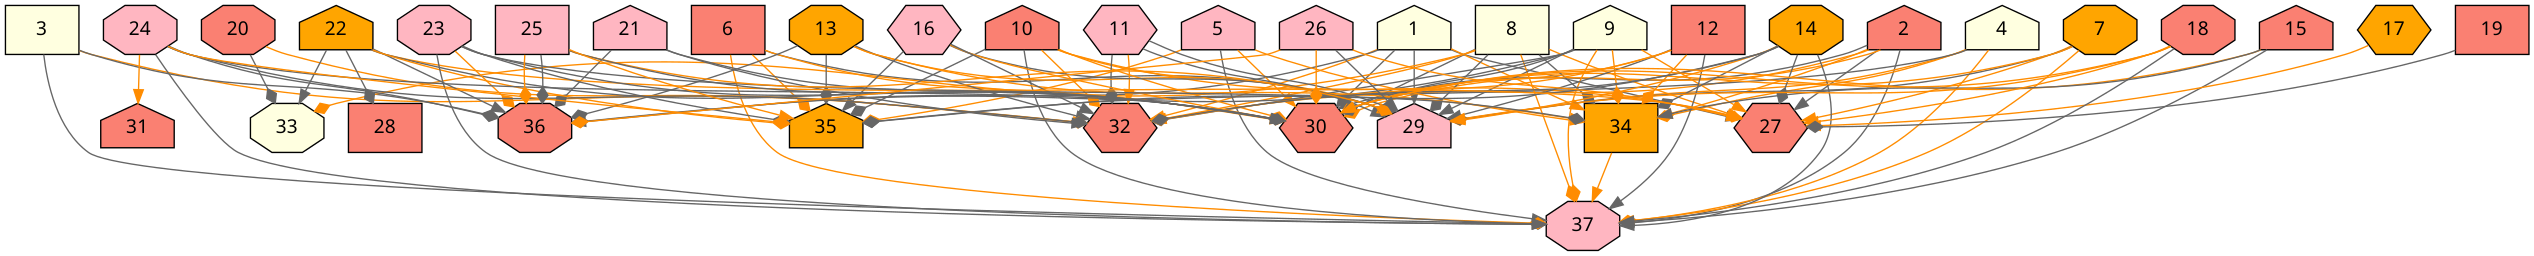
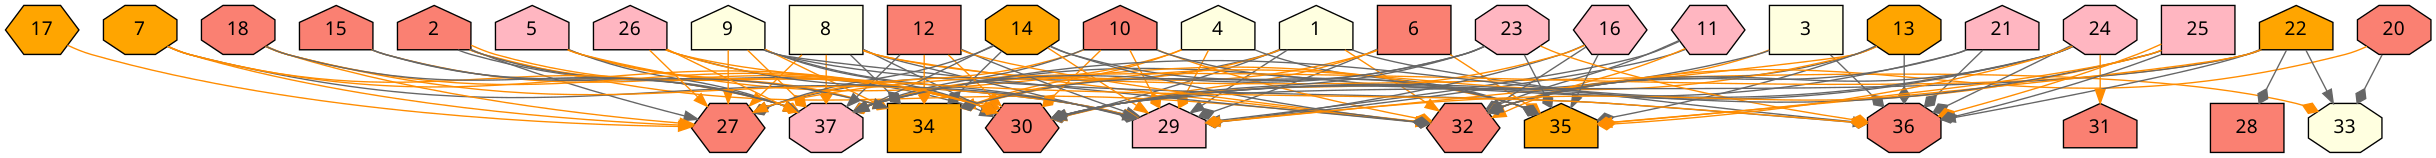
node "19": removed
edge "34" -> "37": now "26" -> "37"
